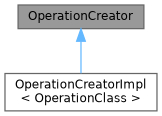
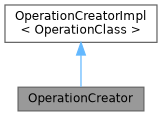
edge "OperationCreatorImpl < OperationClass >" -> "OperationCreator": reversed
